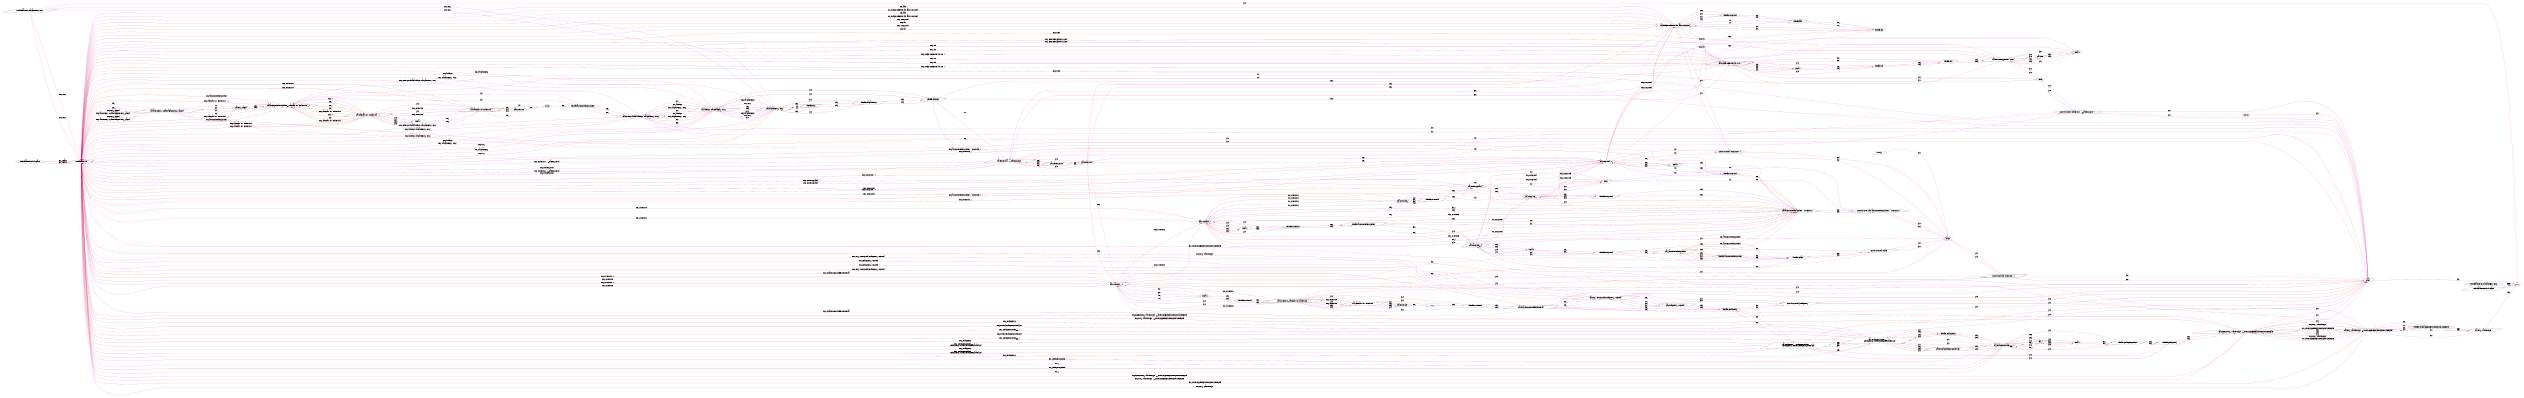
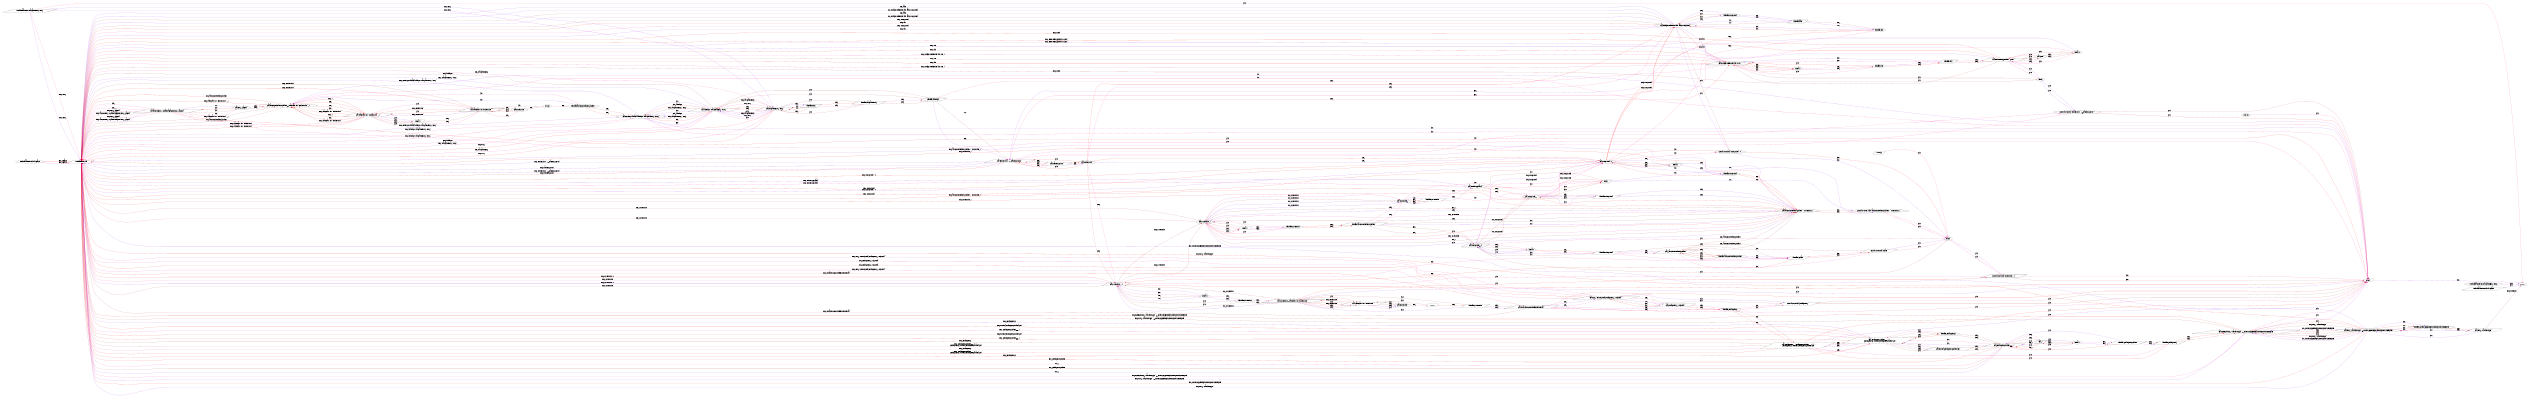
edge "(MethodParameterOut,NavigationEntry* entry)" -> "1000101": label "AUTO: " -> "AST: "
edge "(Call,entry->transition_type())" -> "1000101": label "CFG: " -> "DDG: linked_ptr"
